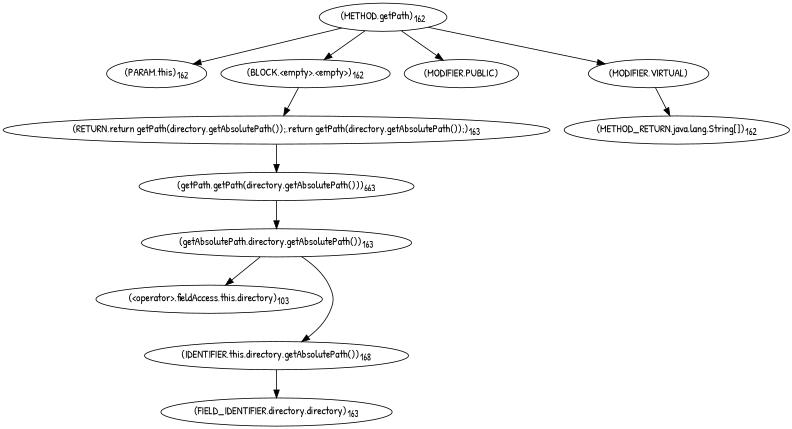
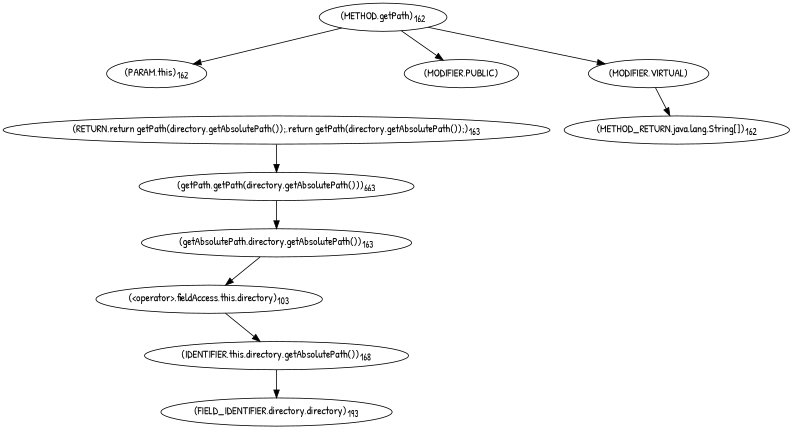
node "(BLOCK,<empty>,<empty>)": removed
edge "(getAbsolutePath,directory.getAbsolutePath())" -> "(IDENTIFIER,this,directory.getAbsolutePath())": now "(<operator>.fieldAccess,this.directory)" -> "(IDENTIFIER,this,directory.getAbsolutePath())"
node "(FIELD_IDENTIFIER,directory,directory)": text "163" -> "193"
